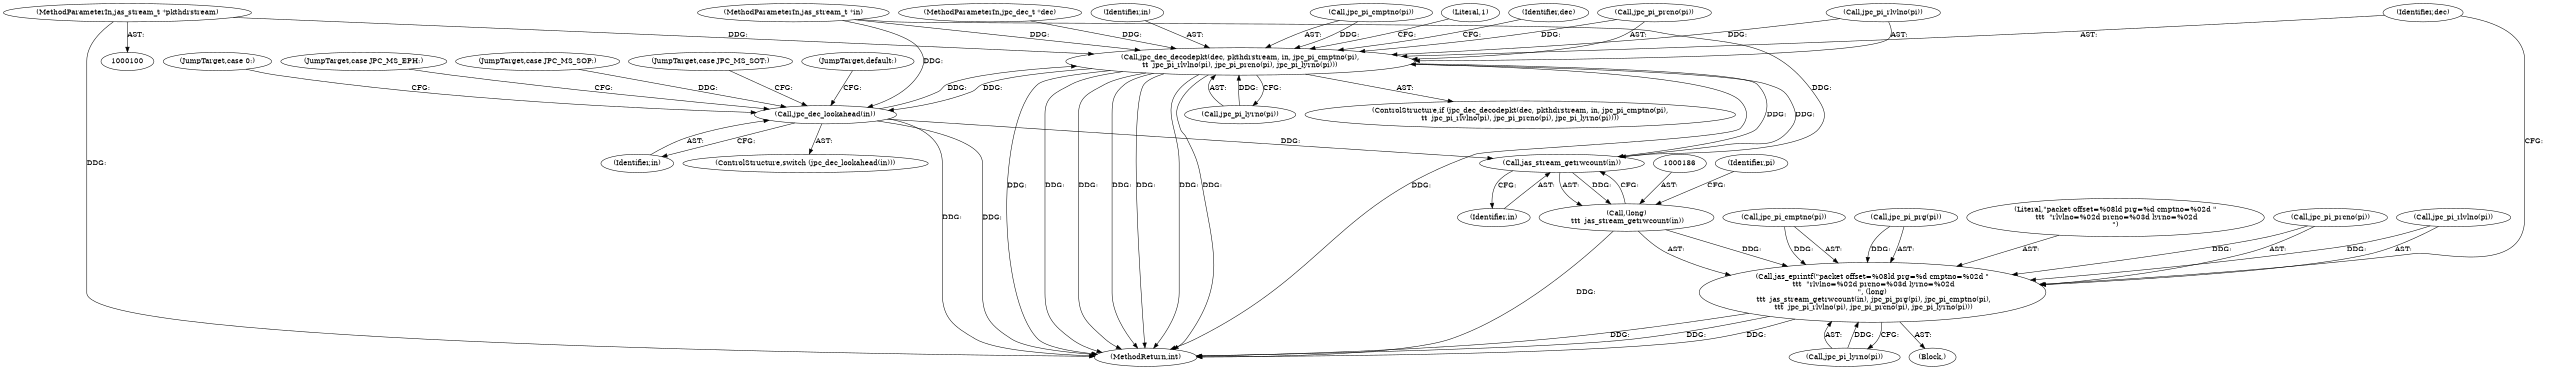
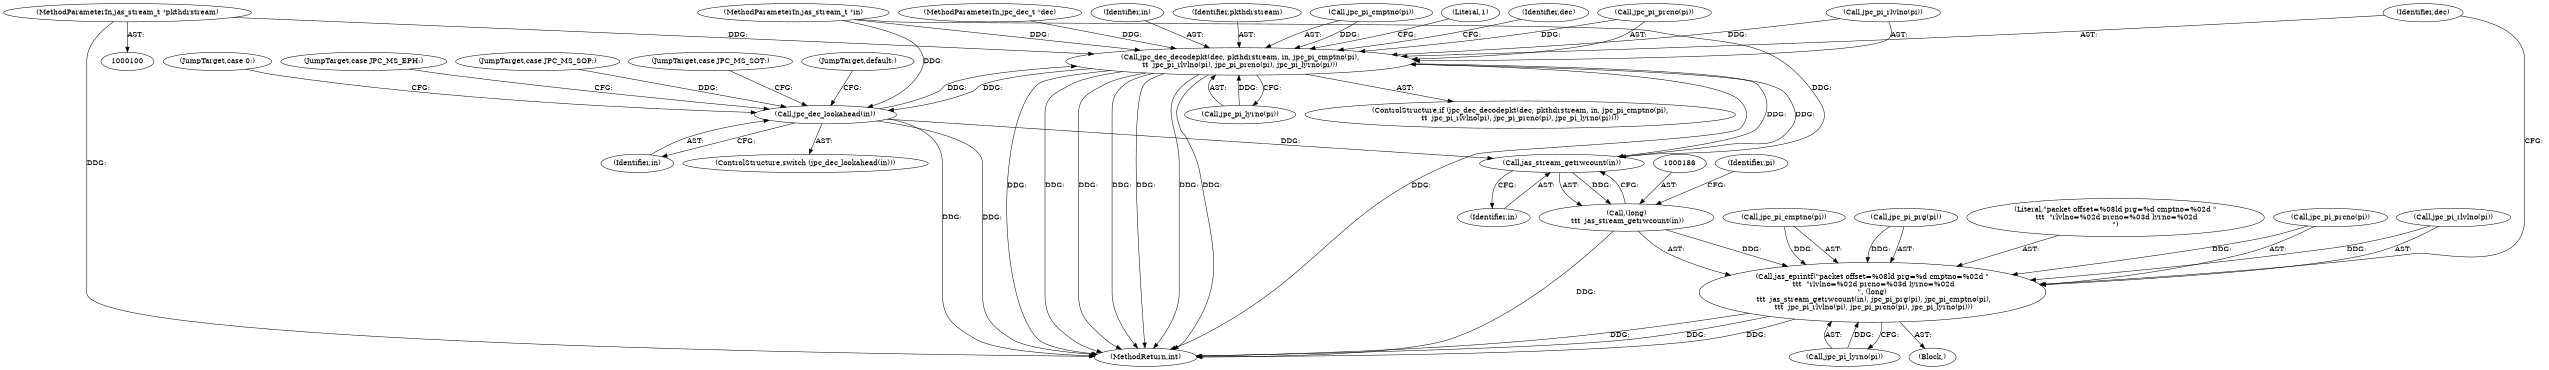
node "(Identifier,pkthdrstream)": added
